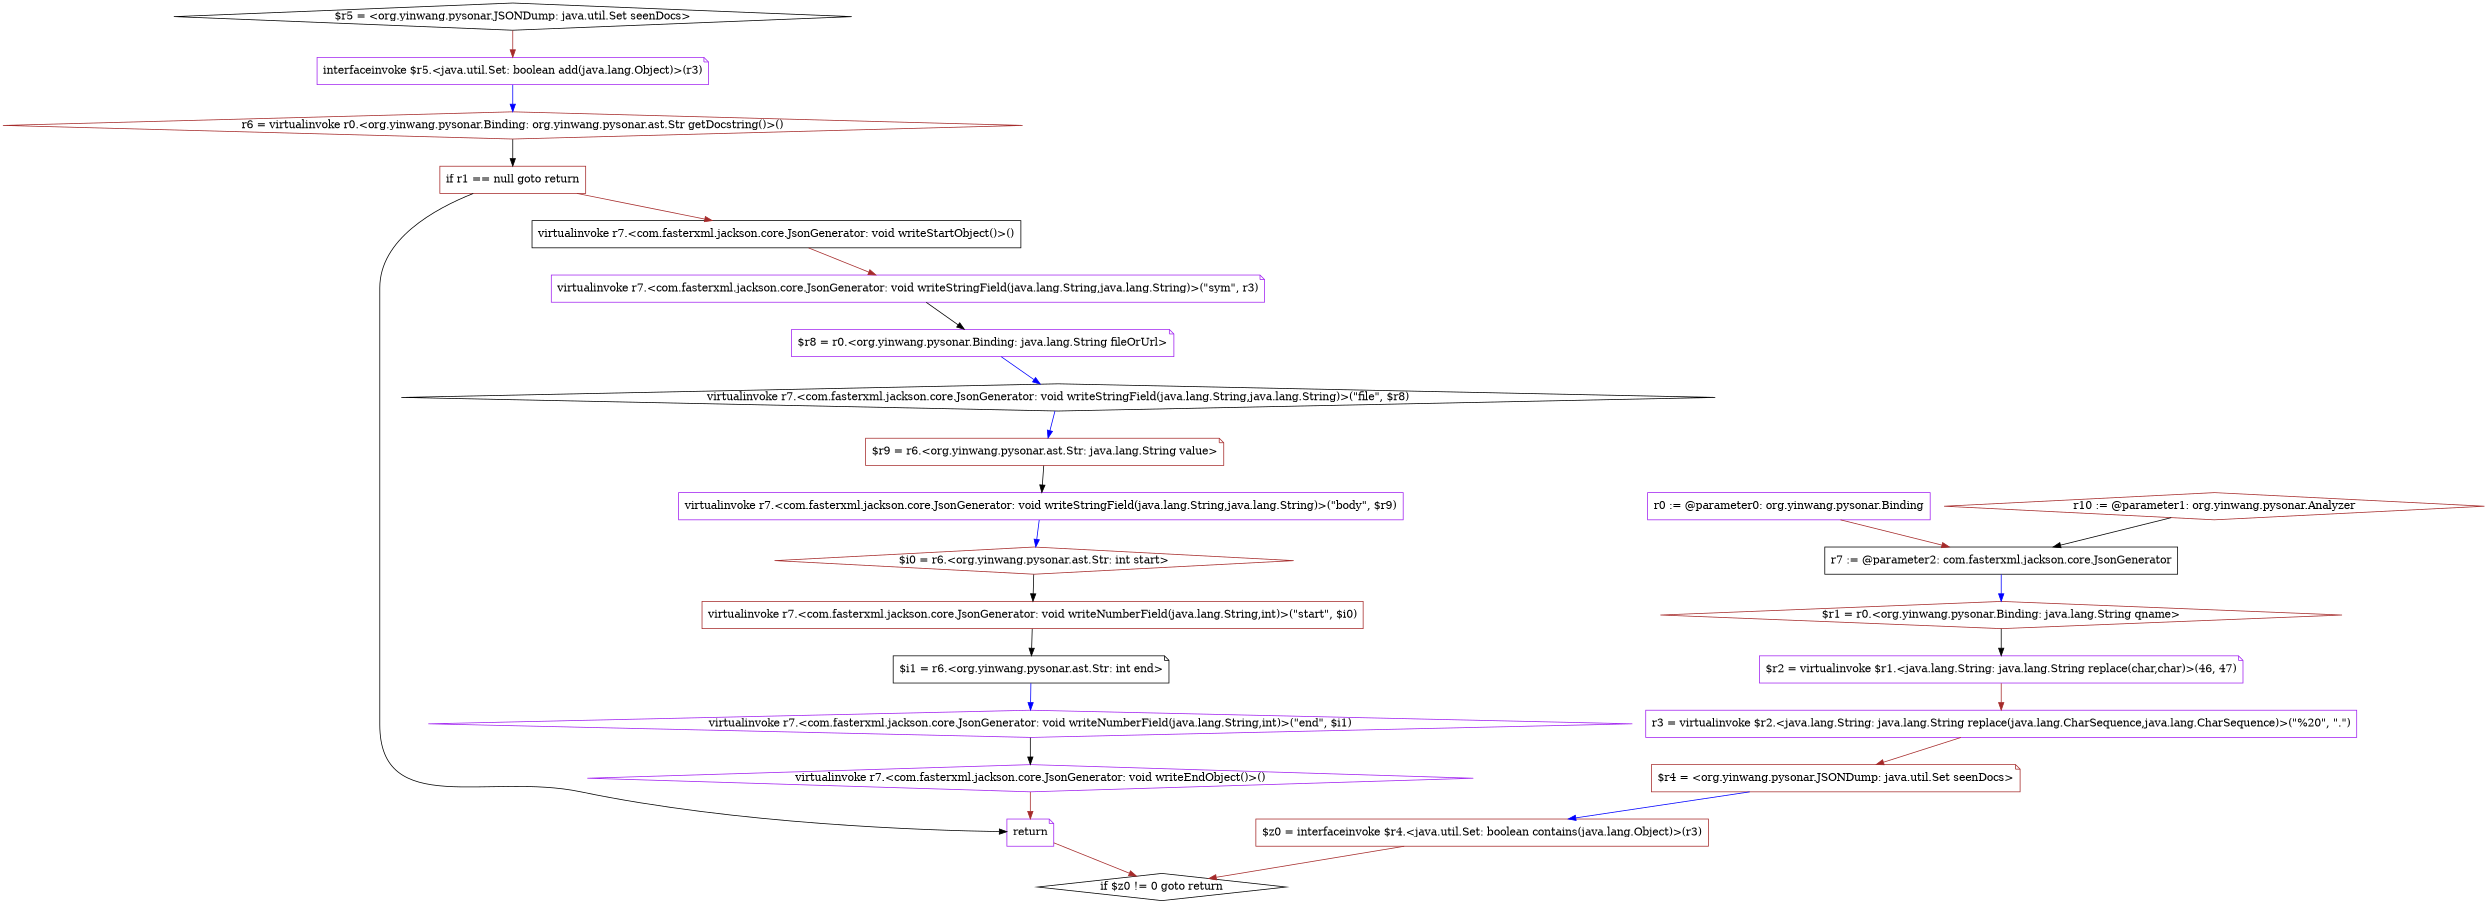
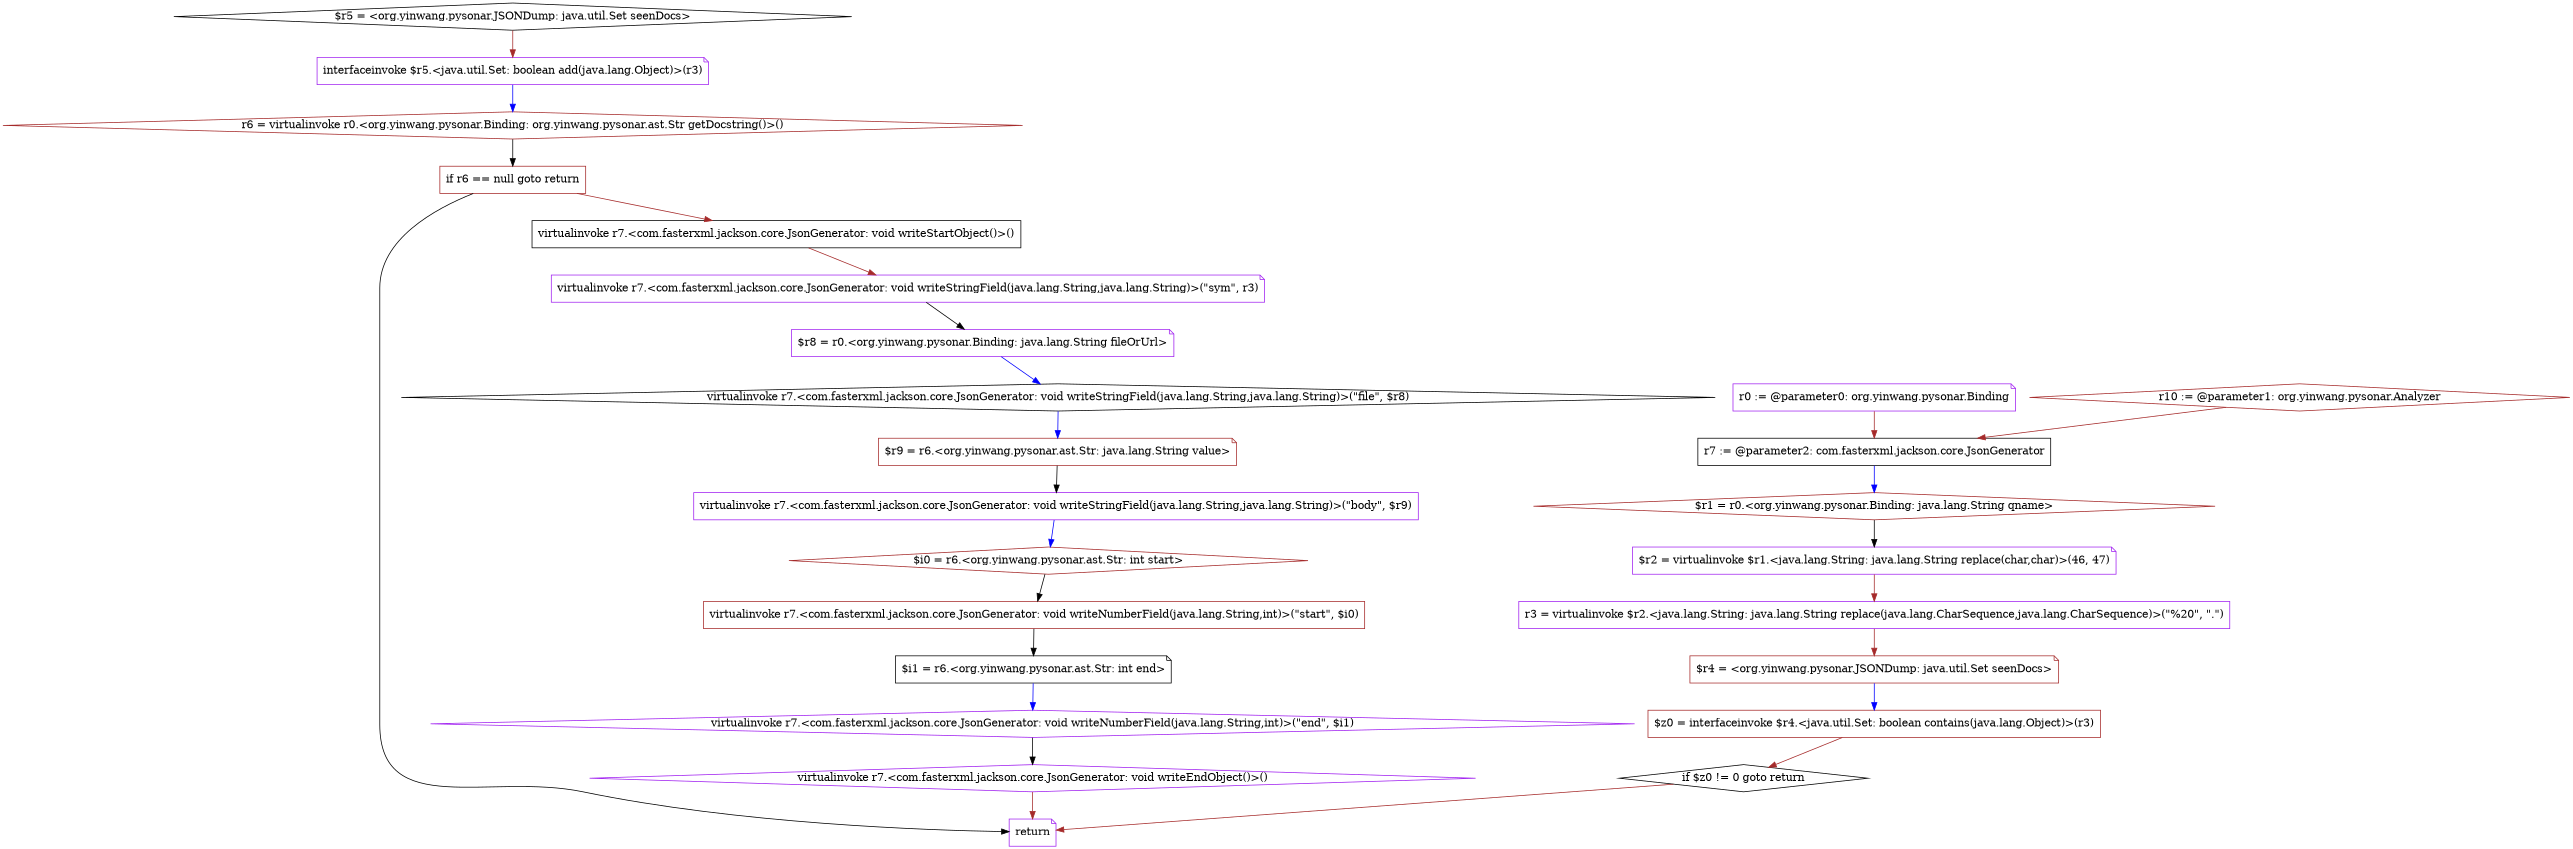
node "if r1 == null goto return": label "if r1 == null goto return" -> "if r6 == null goto return"
node "r0 := @parameter0: org.yinwang.pysonar.Binding": shape box -> note
edge "r10 := @parameter1: org.yinwang.pysonar.Analyzer" -> "r7 := @parameter2: com.fasterxml.jackson.core.JsonGenerator": color black -> brown
edge "return" -> "if $z0 != 0 goto return": reversed
